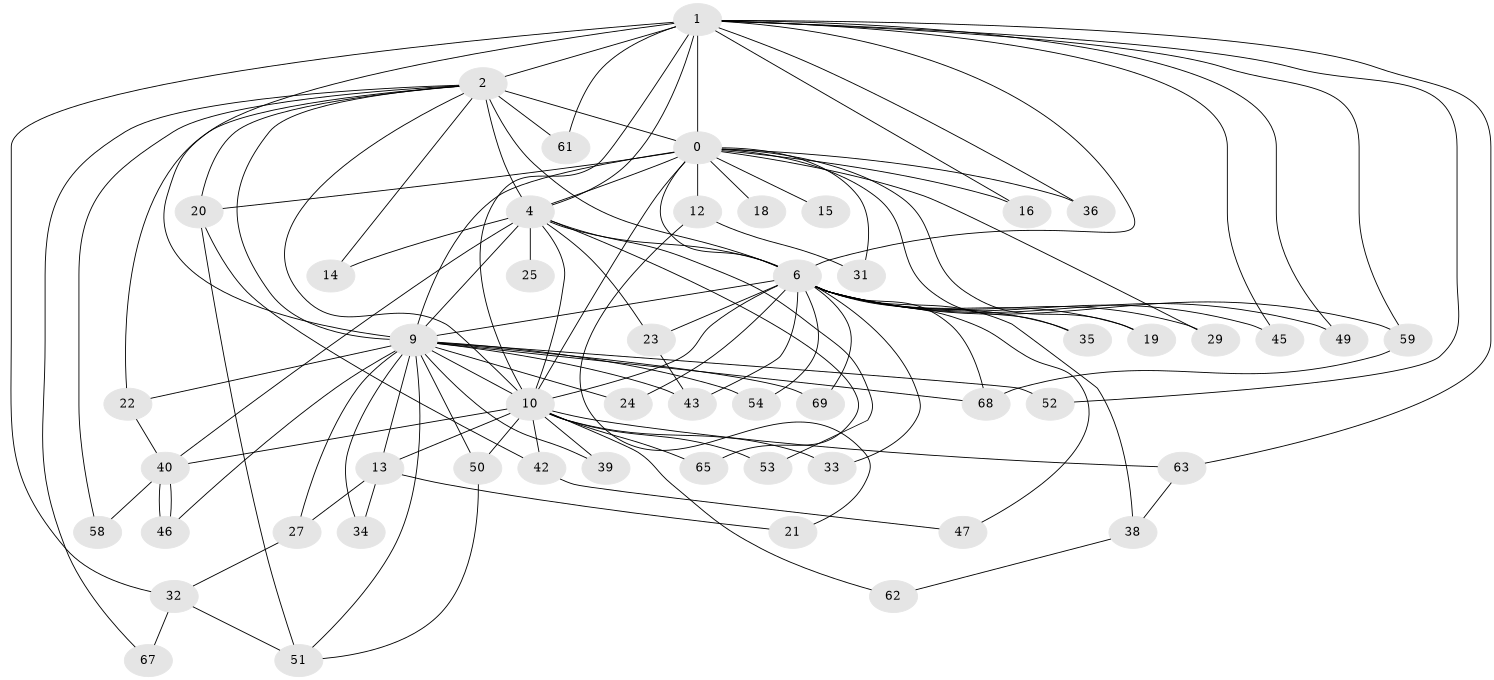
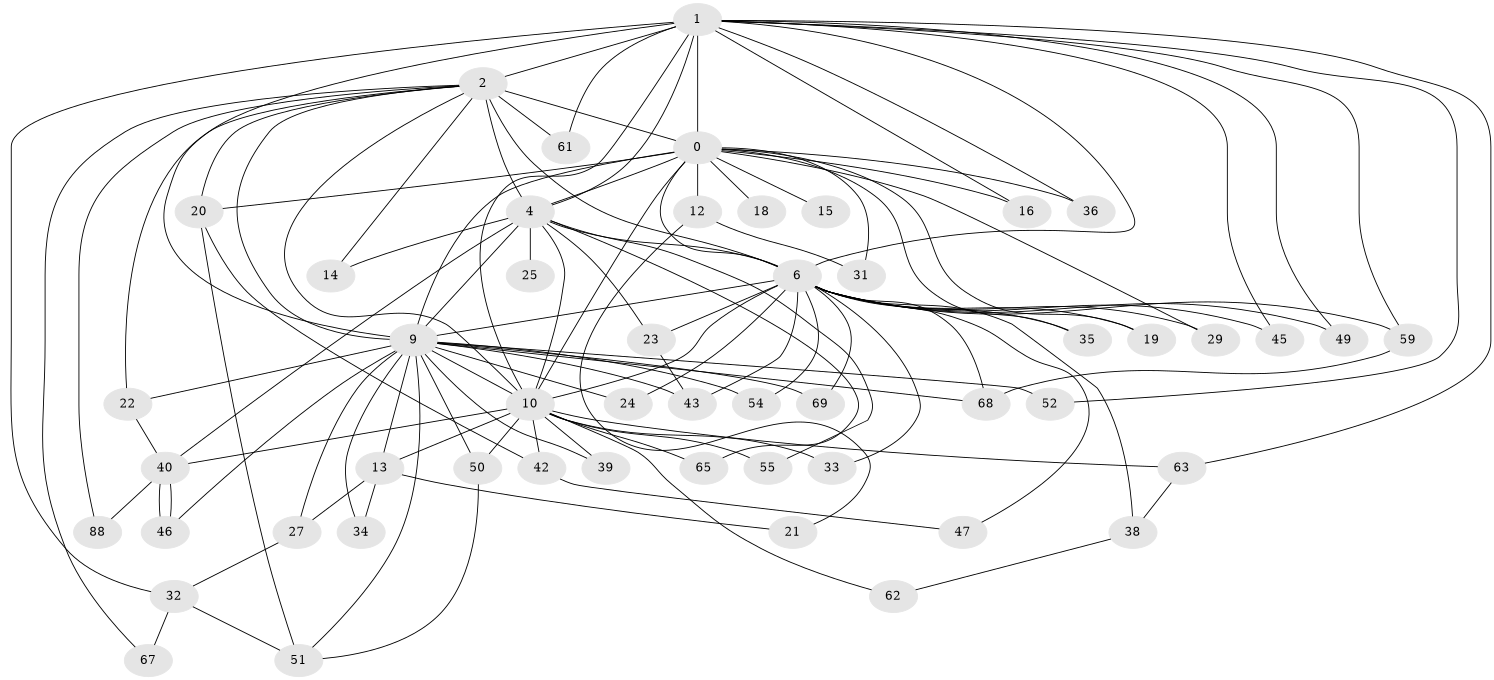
node "53": label "53" -> "55"
node "58": label "58" -> "88"
